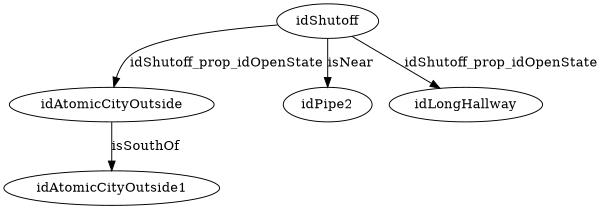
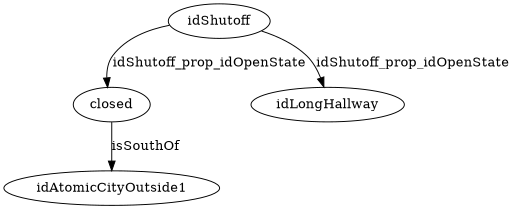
node "idAtomicCityOutside": label "idAtomicCityOutside" -> "closed"
node "idPipe2": removed
